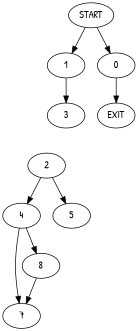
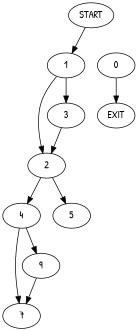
edge "START" -> "0": removed
edge "1" -> "2": added
edge "3" -> "2": added
node "8": label "8" -> "9"
